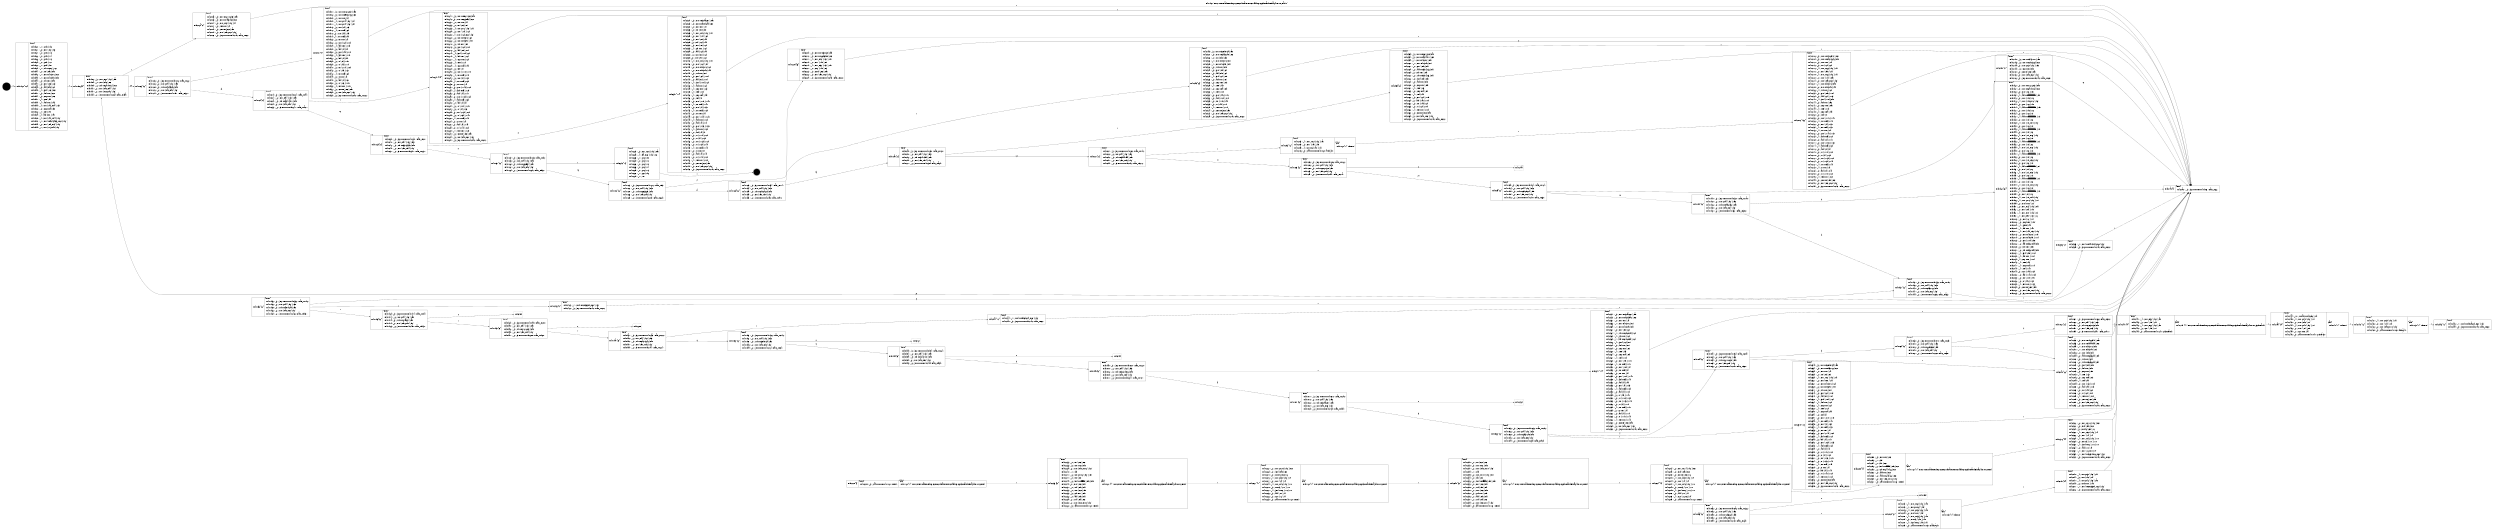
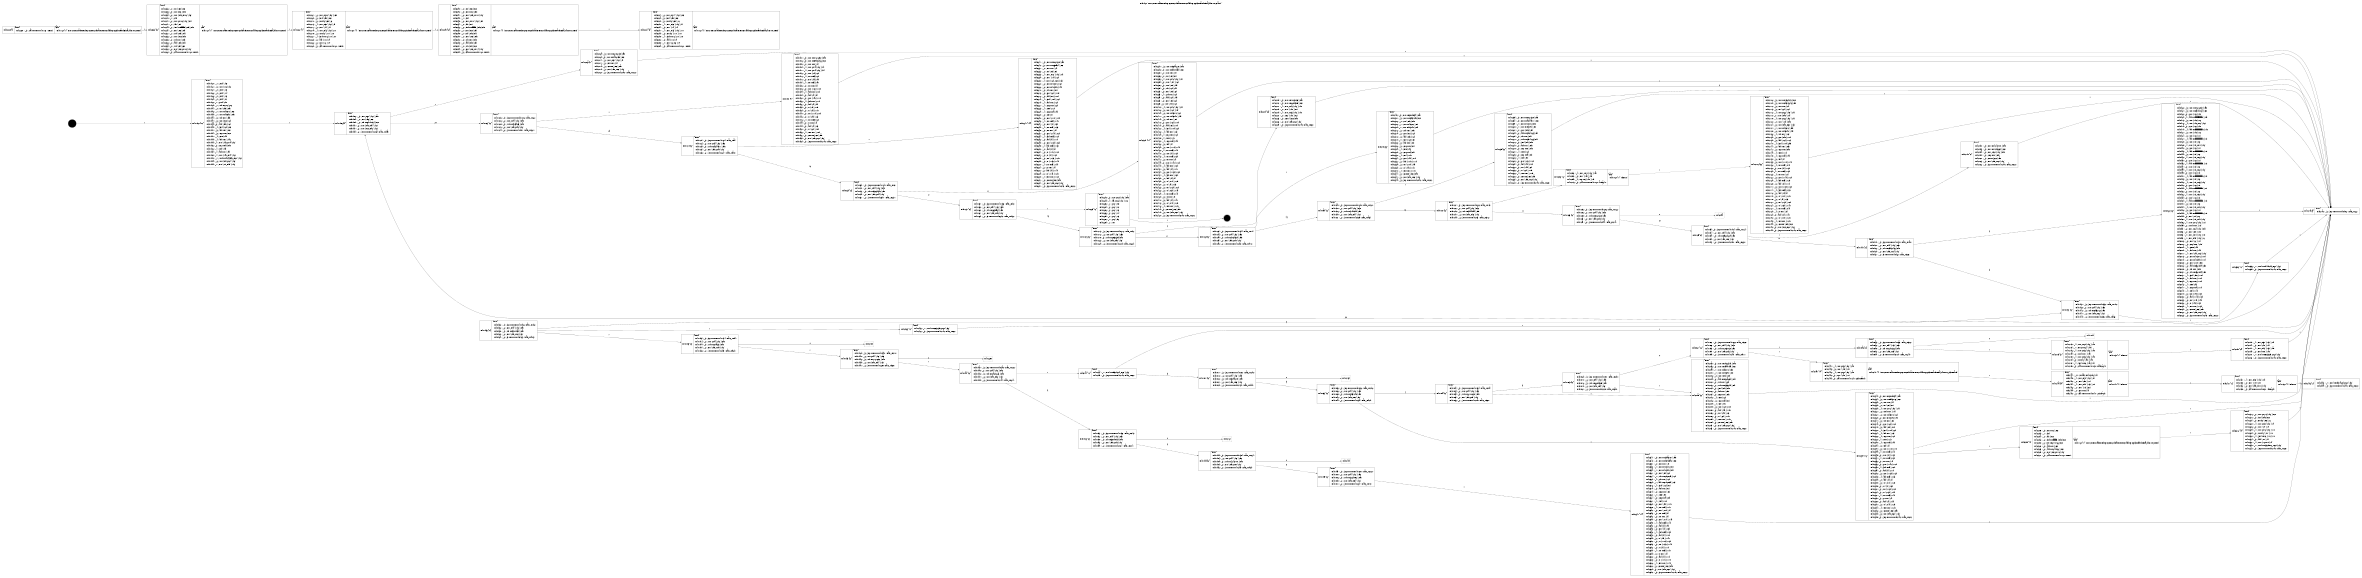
edge "0x4021b0 [27]" -> "0x4027ac [5]": label " 18" -> " 1"
edge "0x401e87 [28]" -> "0x401ea3 [28]": added, label "1"
edge "0x401dfb [28]" -> "0x401e17 [28]": now "0x4021a4 [12]" -> "0x401e17 [28]"
edge "0x4022c4 [42]" -> "0x4022ee [40]": now "0x40254f [148]" -> "0x4022ee [40]"
